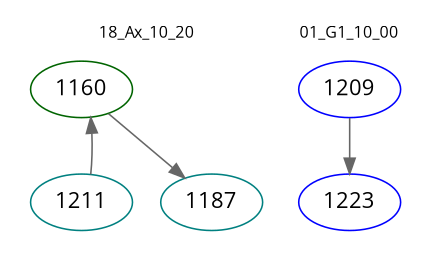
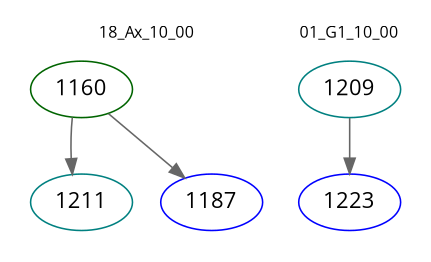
cluster "18_Ax_10_20": label "18_Ax_10_20" -> "18_Ax_10_00"
node "1209": color blue -> teal
edge "1211" -> "1160": reversed
node "1187": color teal -> blue
